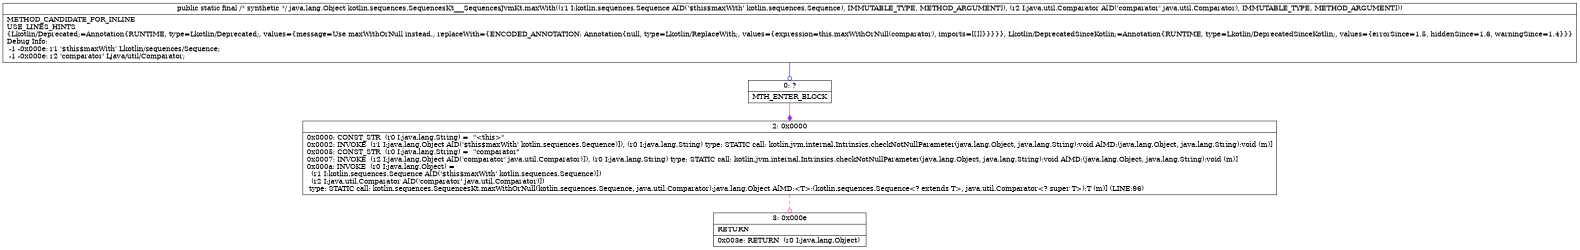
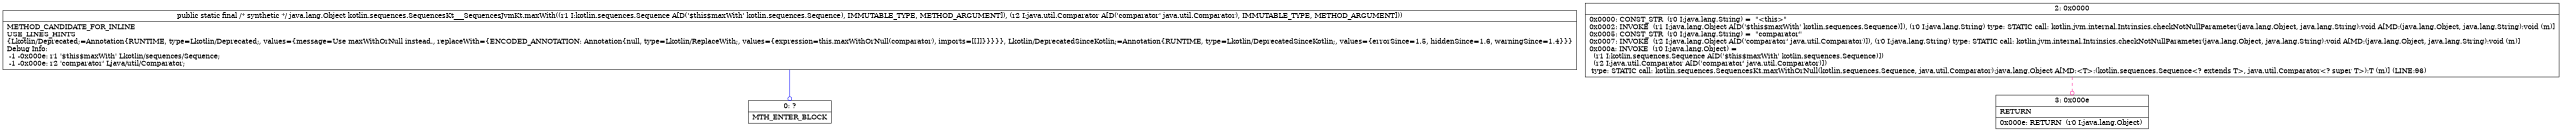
edge "0: ?" -> "2: 0x0000": removed
node "3: 0x000e": text "0x003e: RETURN  (r0 I:java.lang.Object)" -> "0x000e: RETURN  (r0 I:java.lang.Object)"
